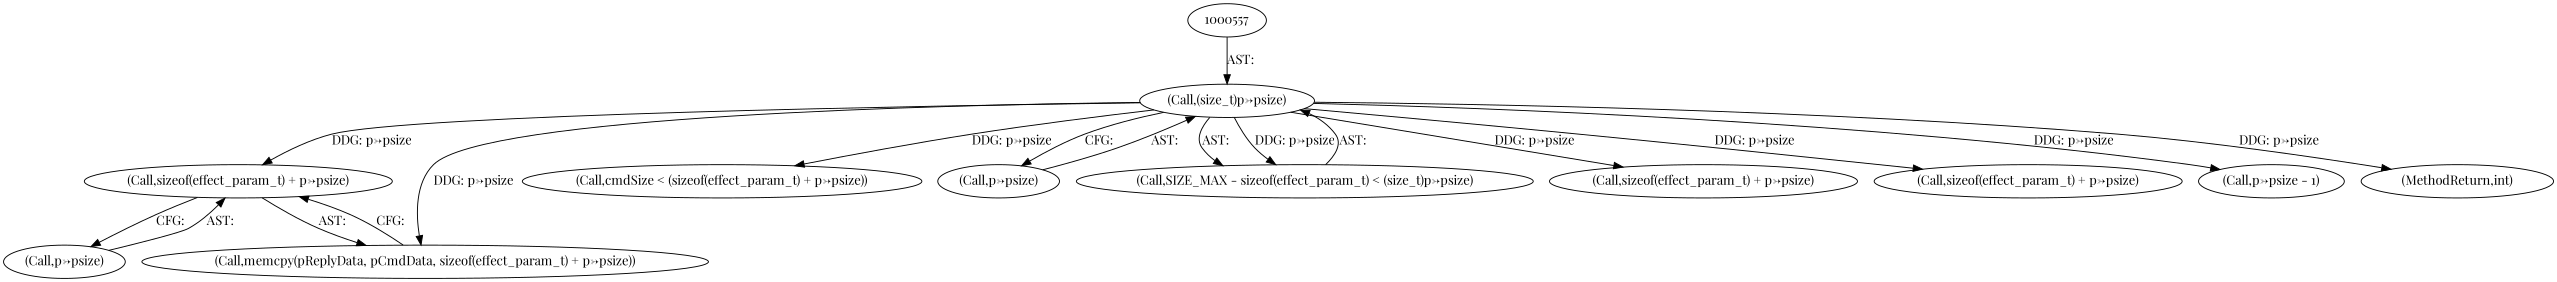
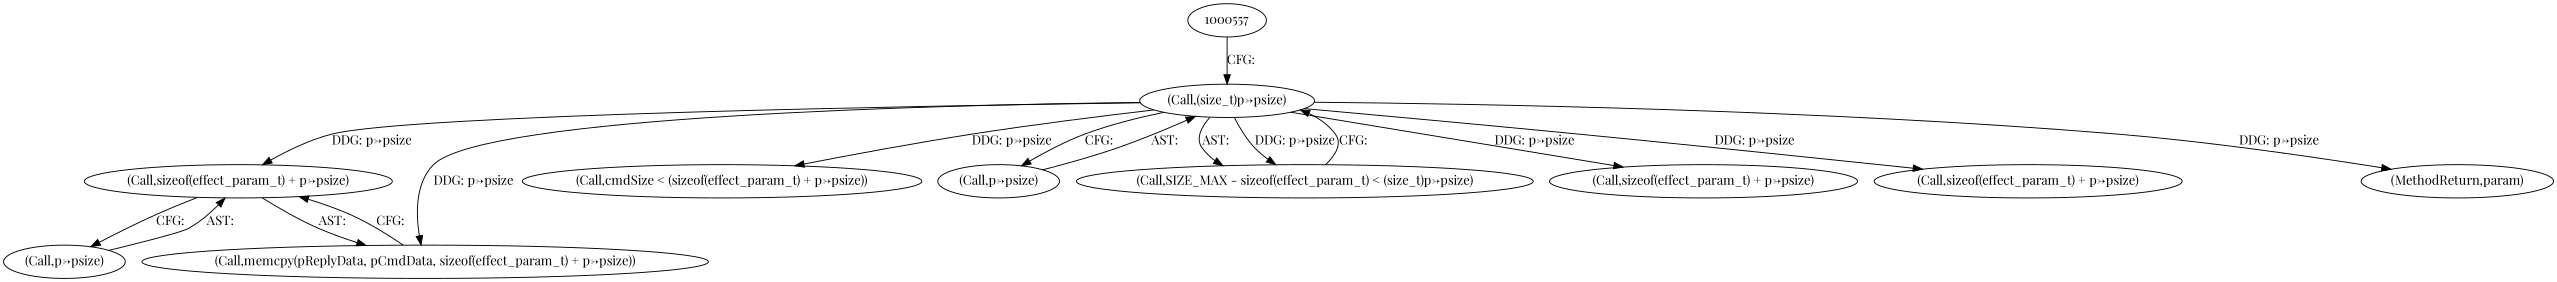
edge "1000557" -> "(Call,(size_t)p->psize)": label "AST: " -> "CFG: "
edge "(Call,SIZE_MAX - sizeof(effect_param_t) < (size_t)p->psize)" -> "(Call,(size_t)p->psize)": label "AST: " -> "CFG: "
node "(Call,p->psize - 1)": removed
node "(MethodReturn,int)": label "(MethodReturn,int)" -> "(MethodReturn,param)"
